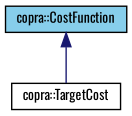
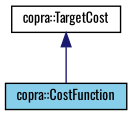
edge "copra::TargetCost" -> "copra::CostFunction": reversed
